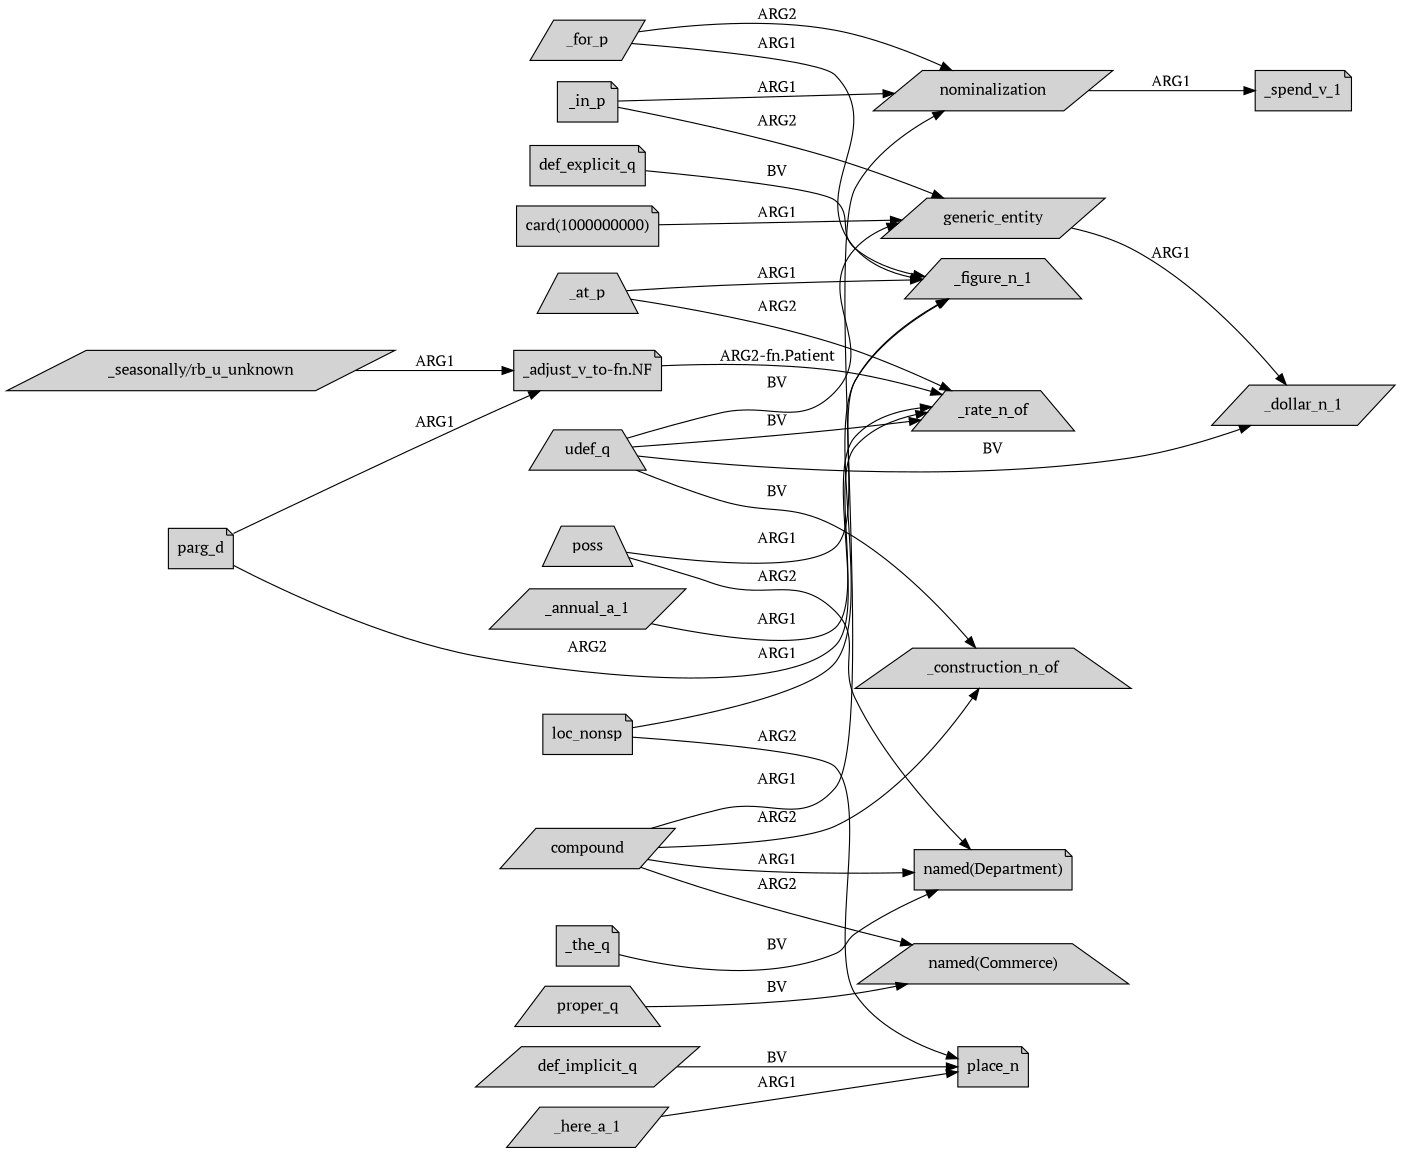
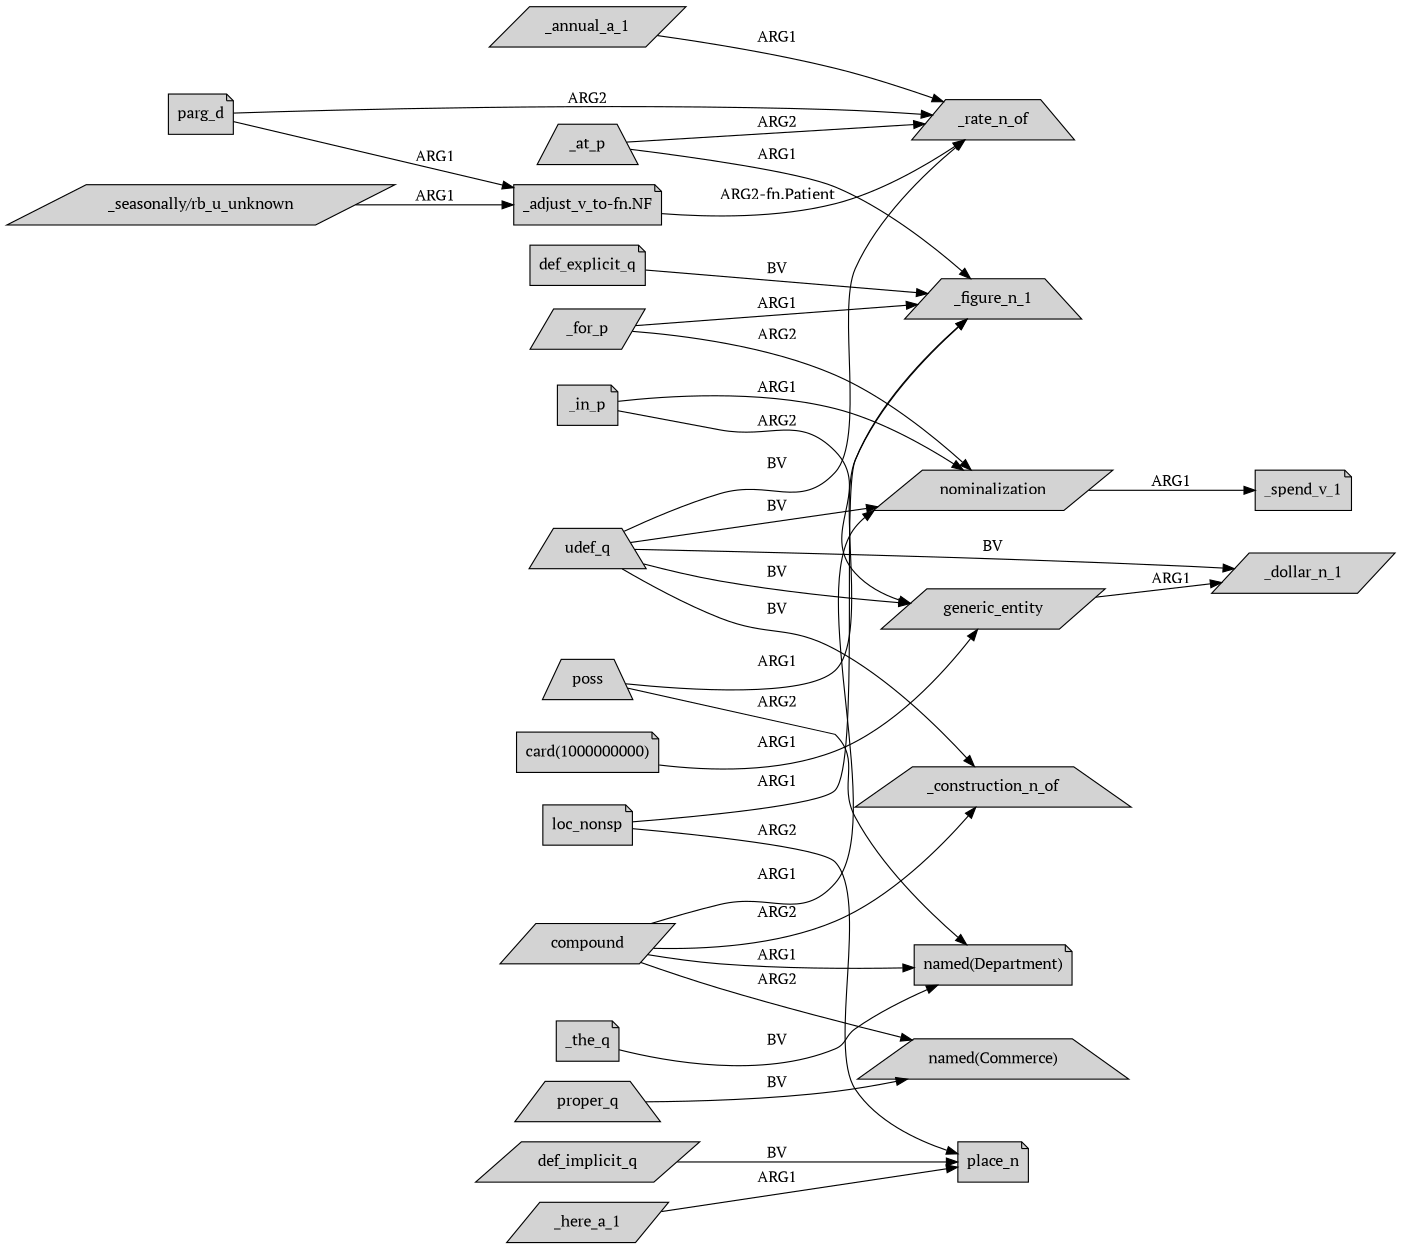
edge "udef_q" -> "nominalization": added, label "BV"
